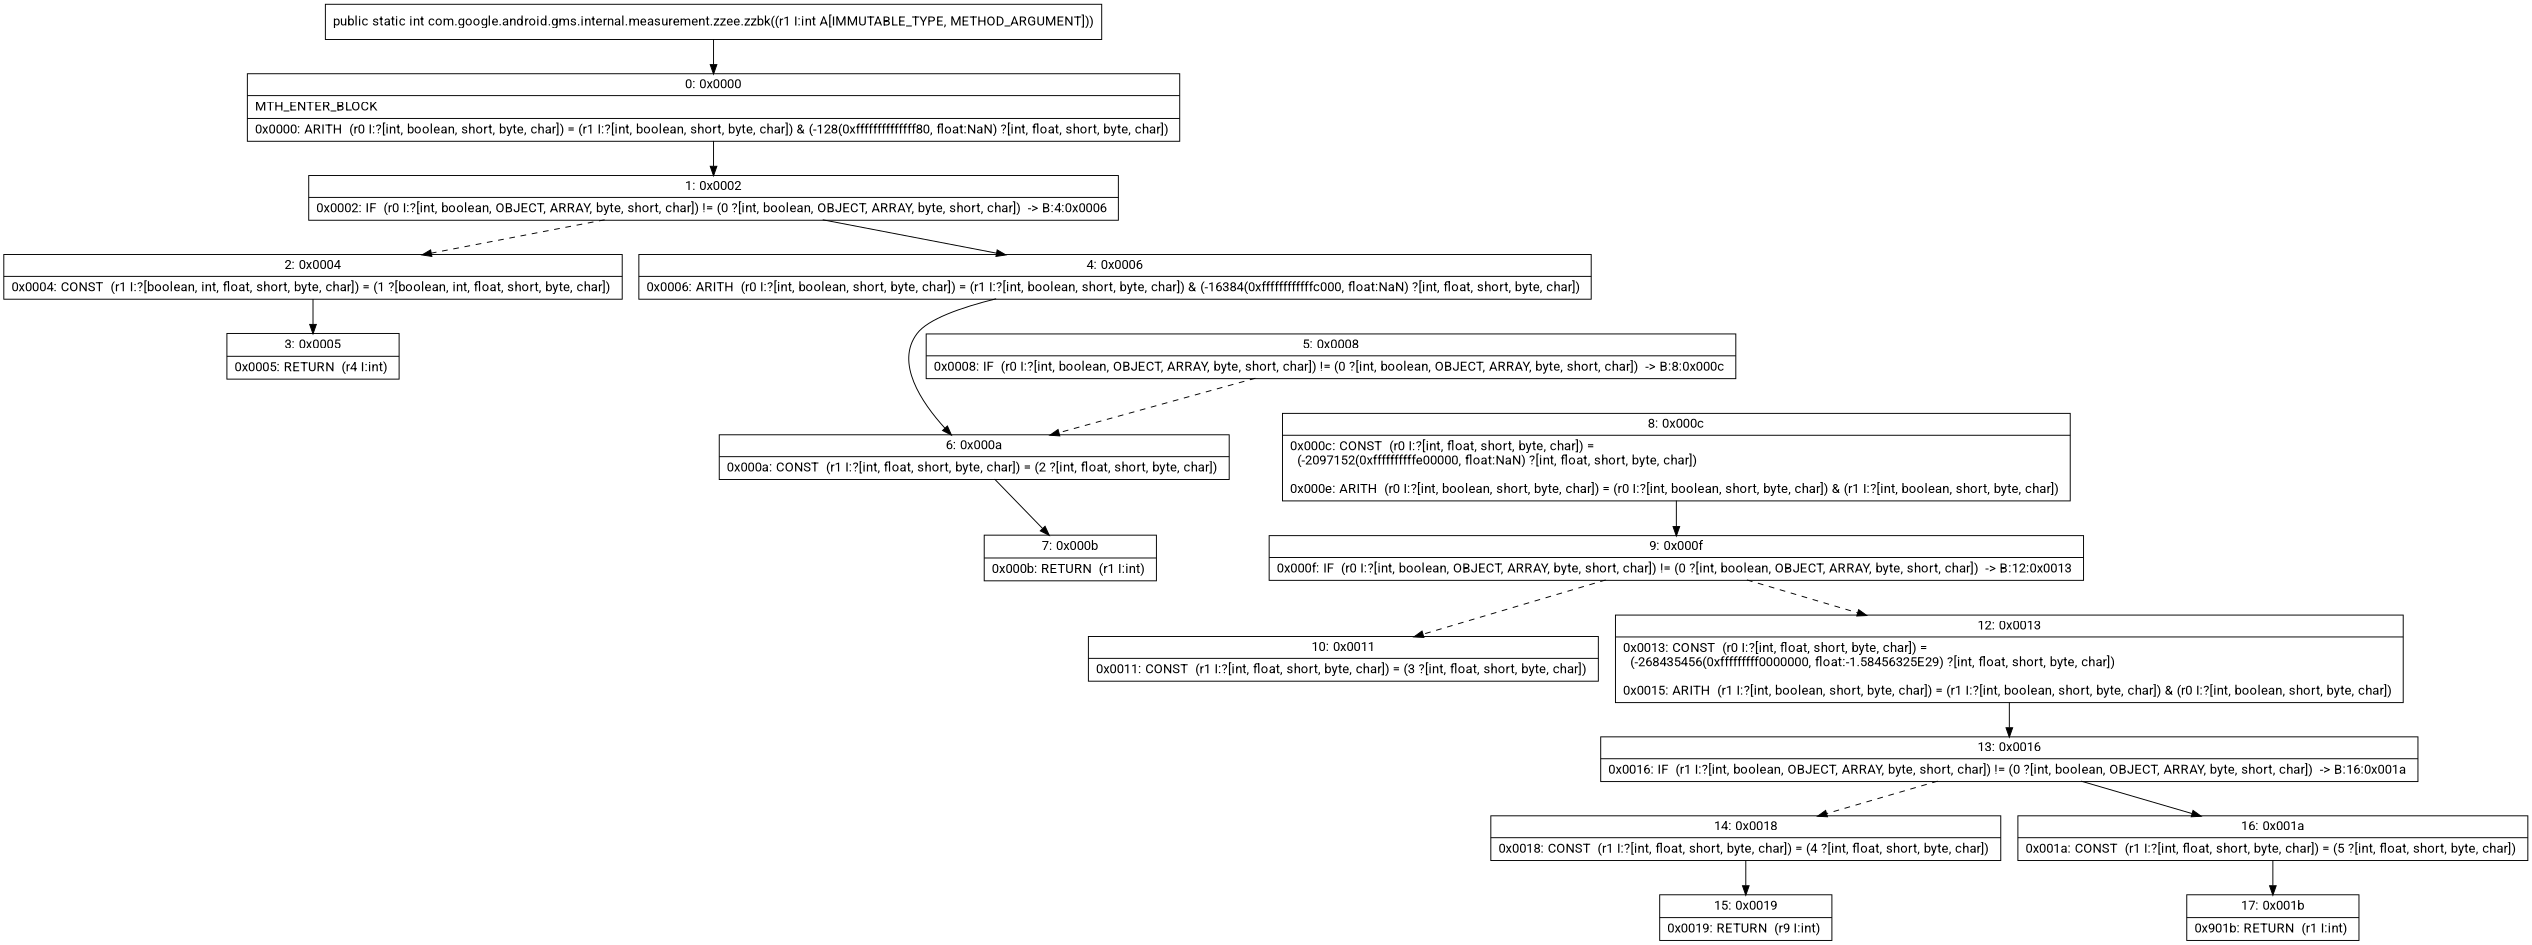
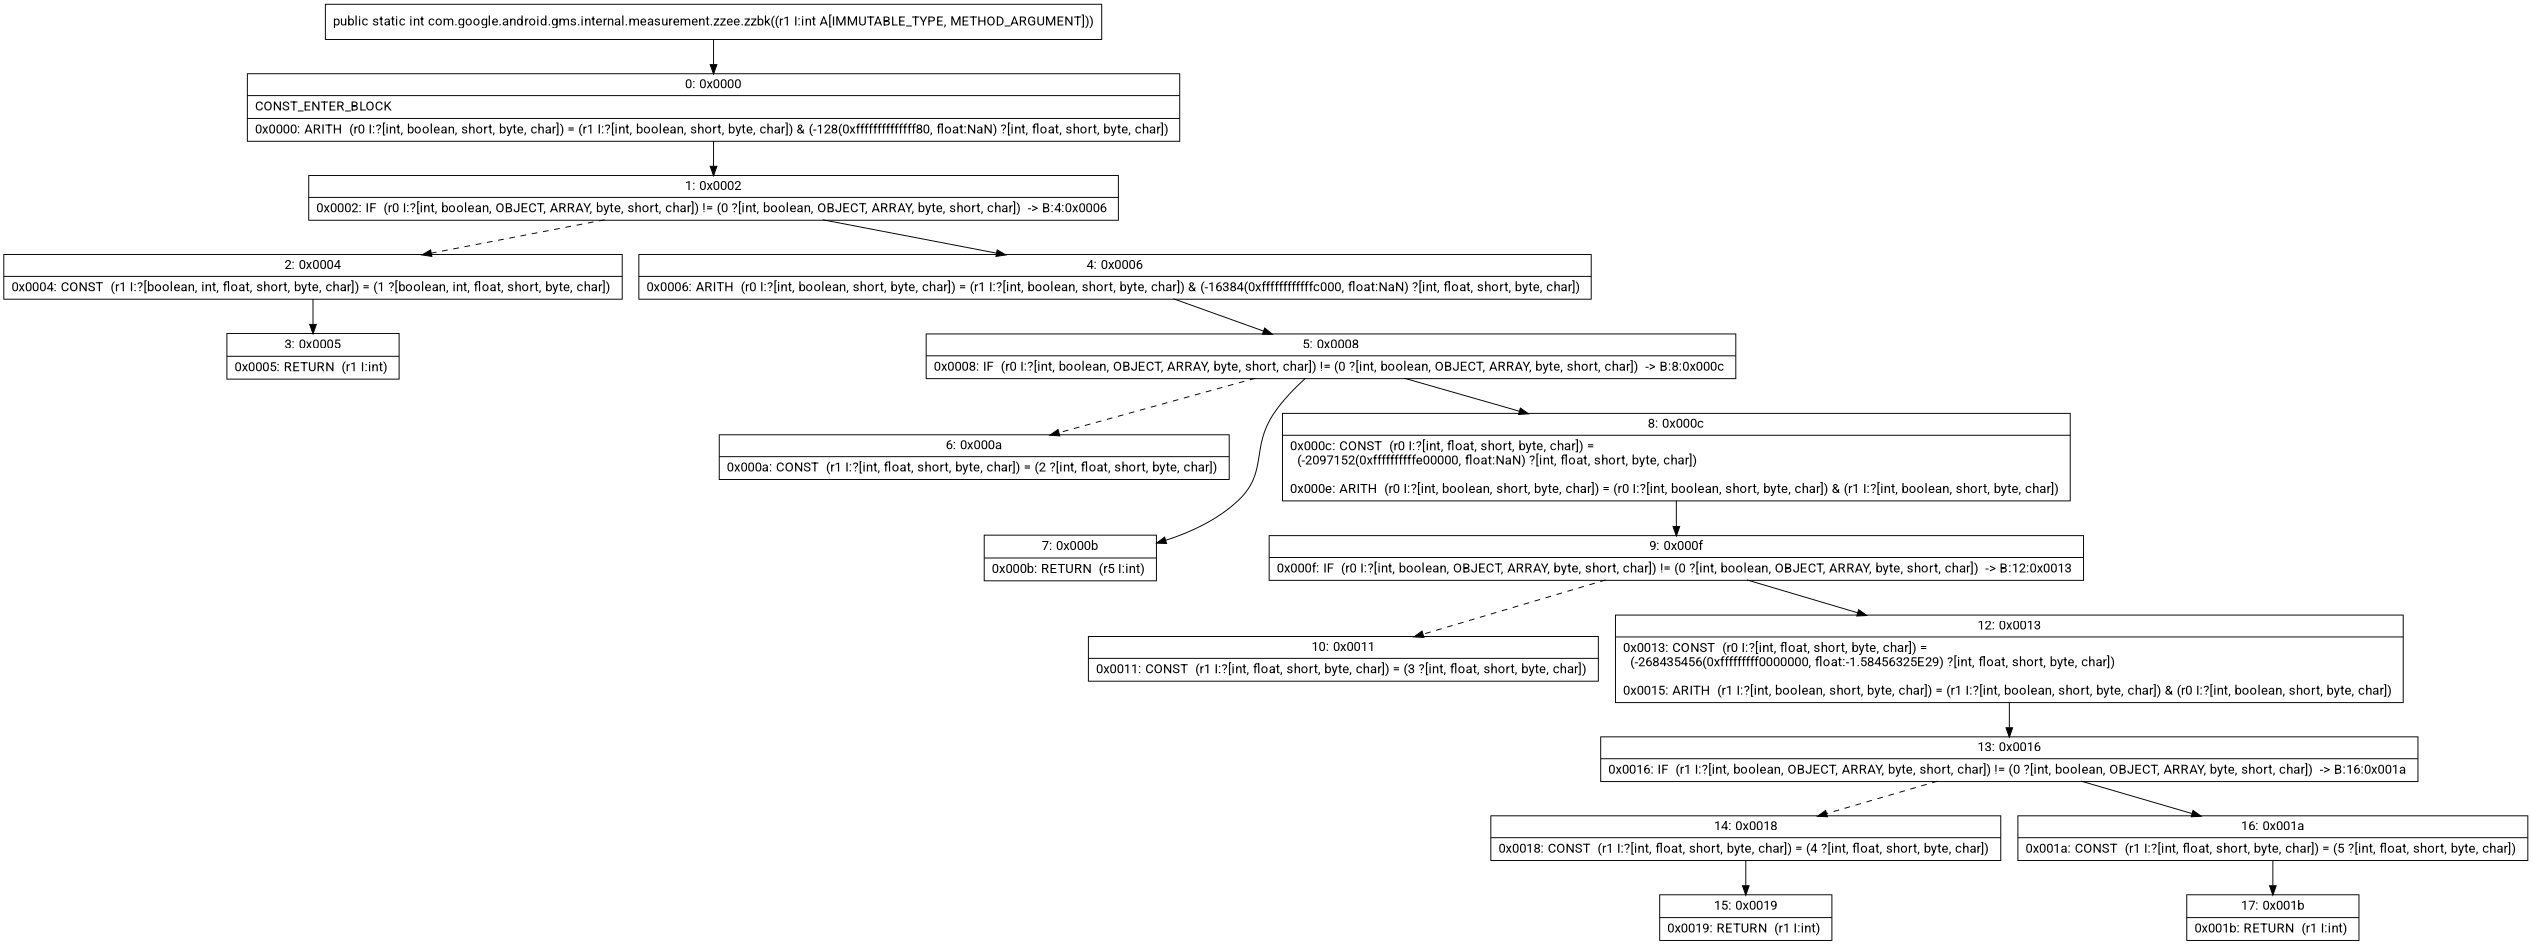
node "0: 0x0000": text "MTH_ENTER_BLOCK" -> "CONST_ENTER_BLOCK"
edge "4: 0x0006" -> "6: 0x000a": now "4: 0x0006" -> "5: 0x0008"
node "3: 0x0005": text "0x0005: RETURN  (r4 I:int)" -> "0x0005: RETURN  (r1 I:int)"
edge "5: 0x0008" -> "8: 0x000c": added
edge "6: 0x000a" -> "7: 0x000b": now "5: 0x0008" -> "7: 0x000b"
node "7: 0x000b": text "0x000b: RETURN  (r1 I:int)" -> "0x000b: RETURN  (r5 I:int)"
edge "9: 0x000f" -> "12: 0x0013": style dashed -> solid
node "15: 0x0019": text "0x0019: RETURN  (r9 I:int)" -> "0x0019: RETURN  (r1 I:int)"
node "17: 0x001b": text "0x901b: RETURN  (r1 I:int)" -> "0x001b: RETURN  (r1 I:int)"
